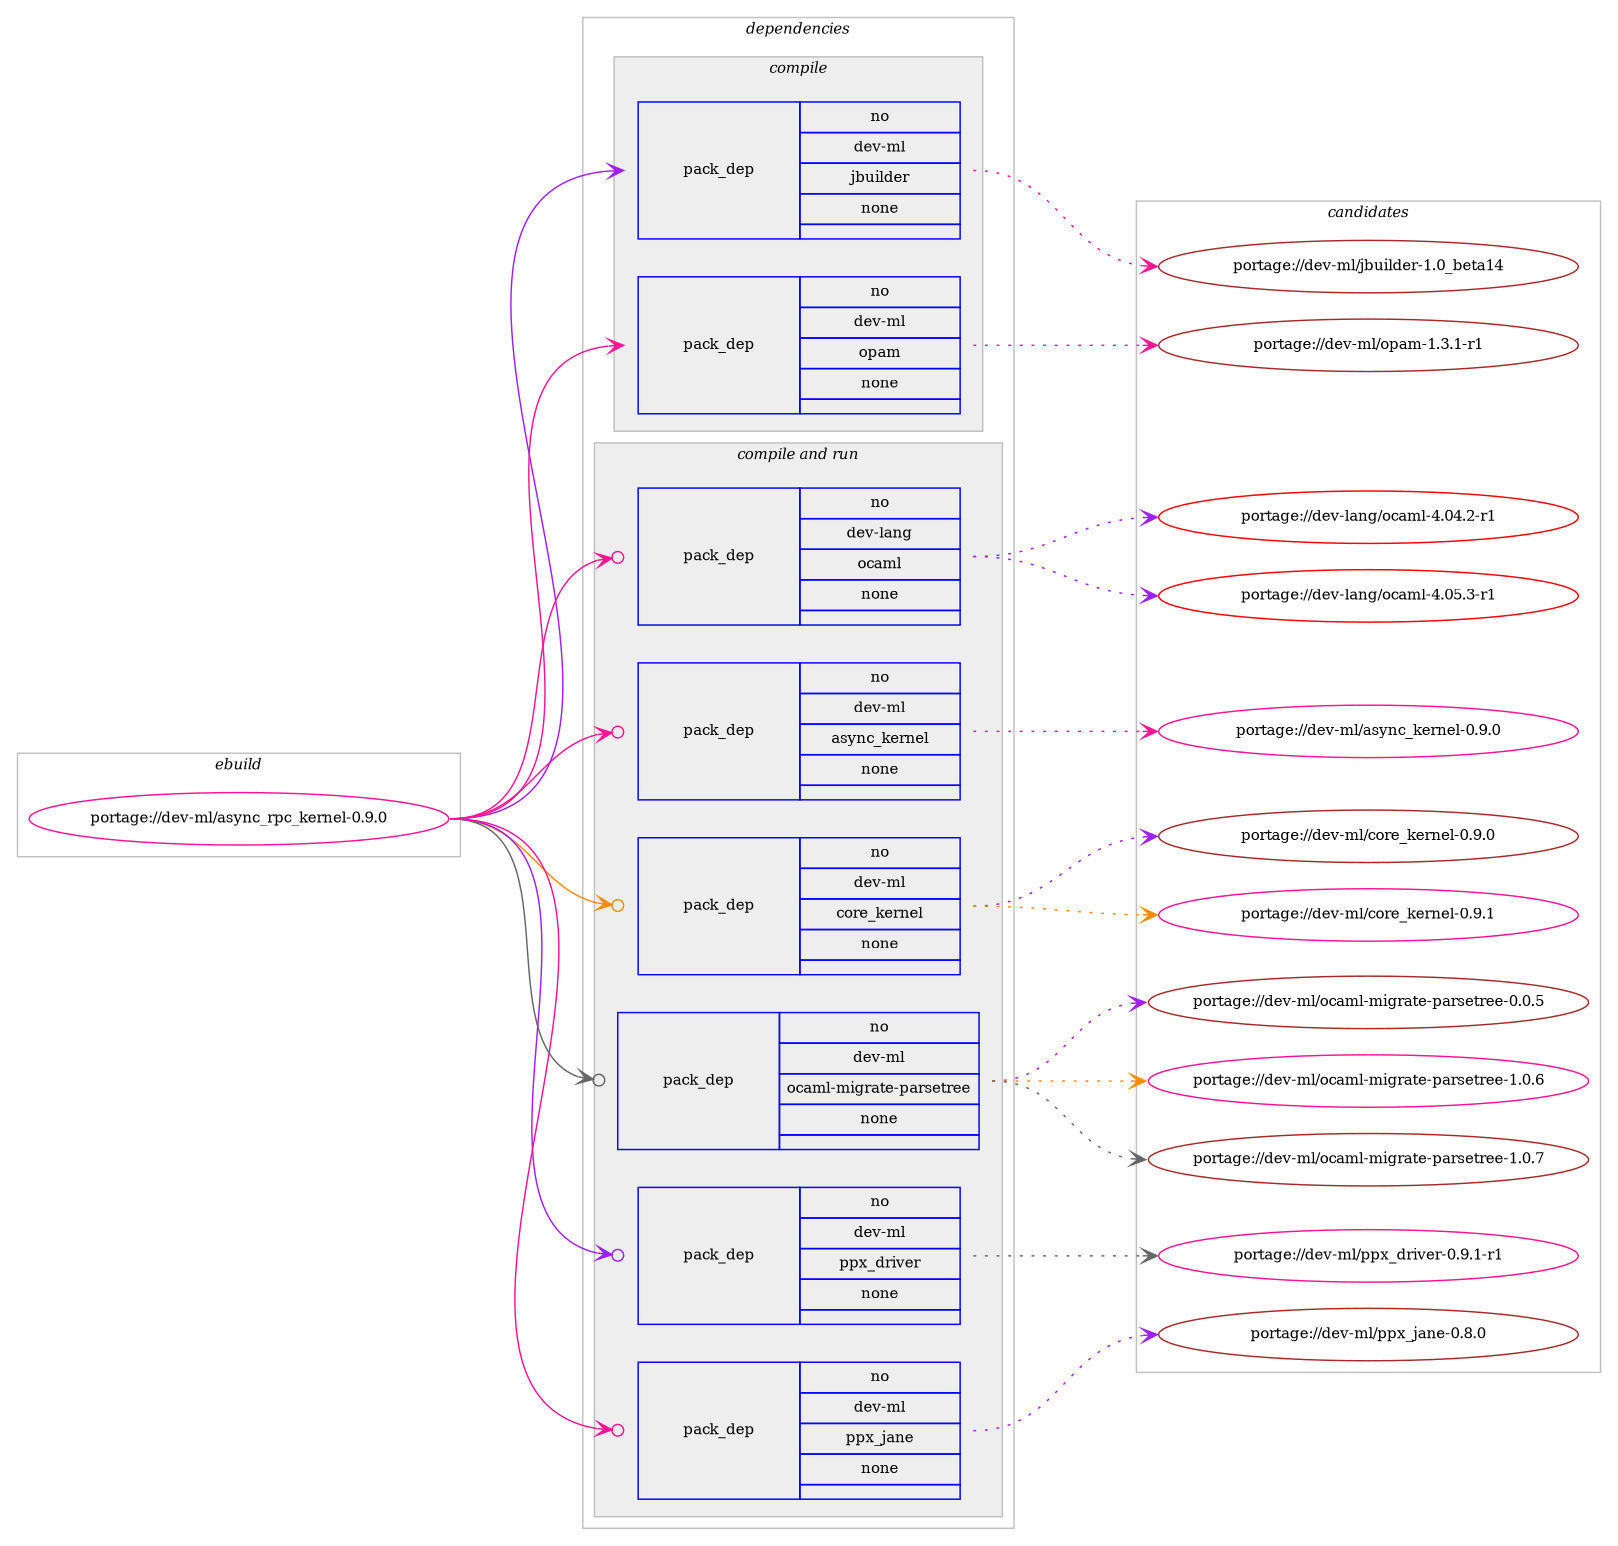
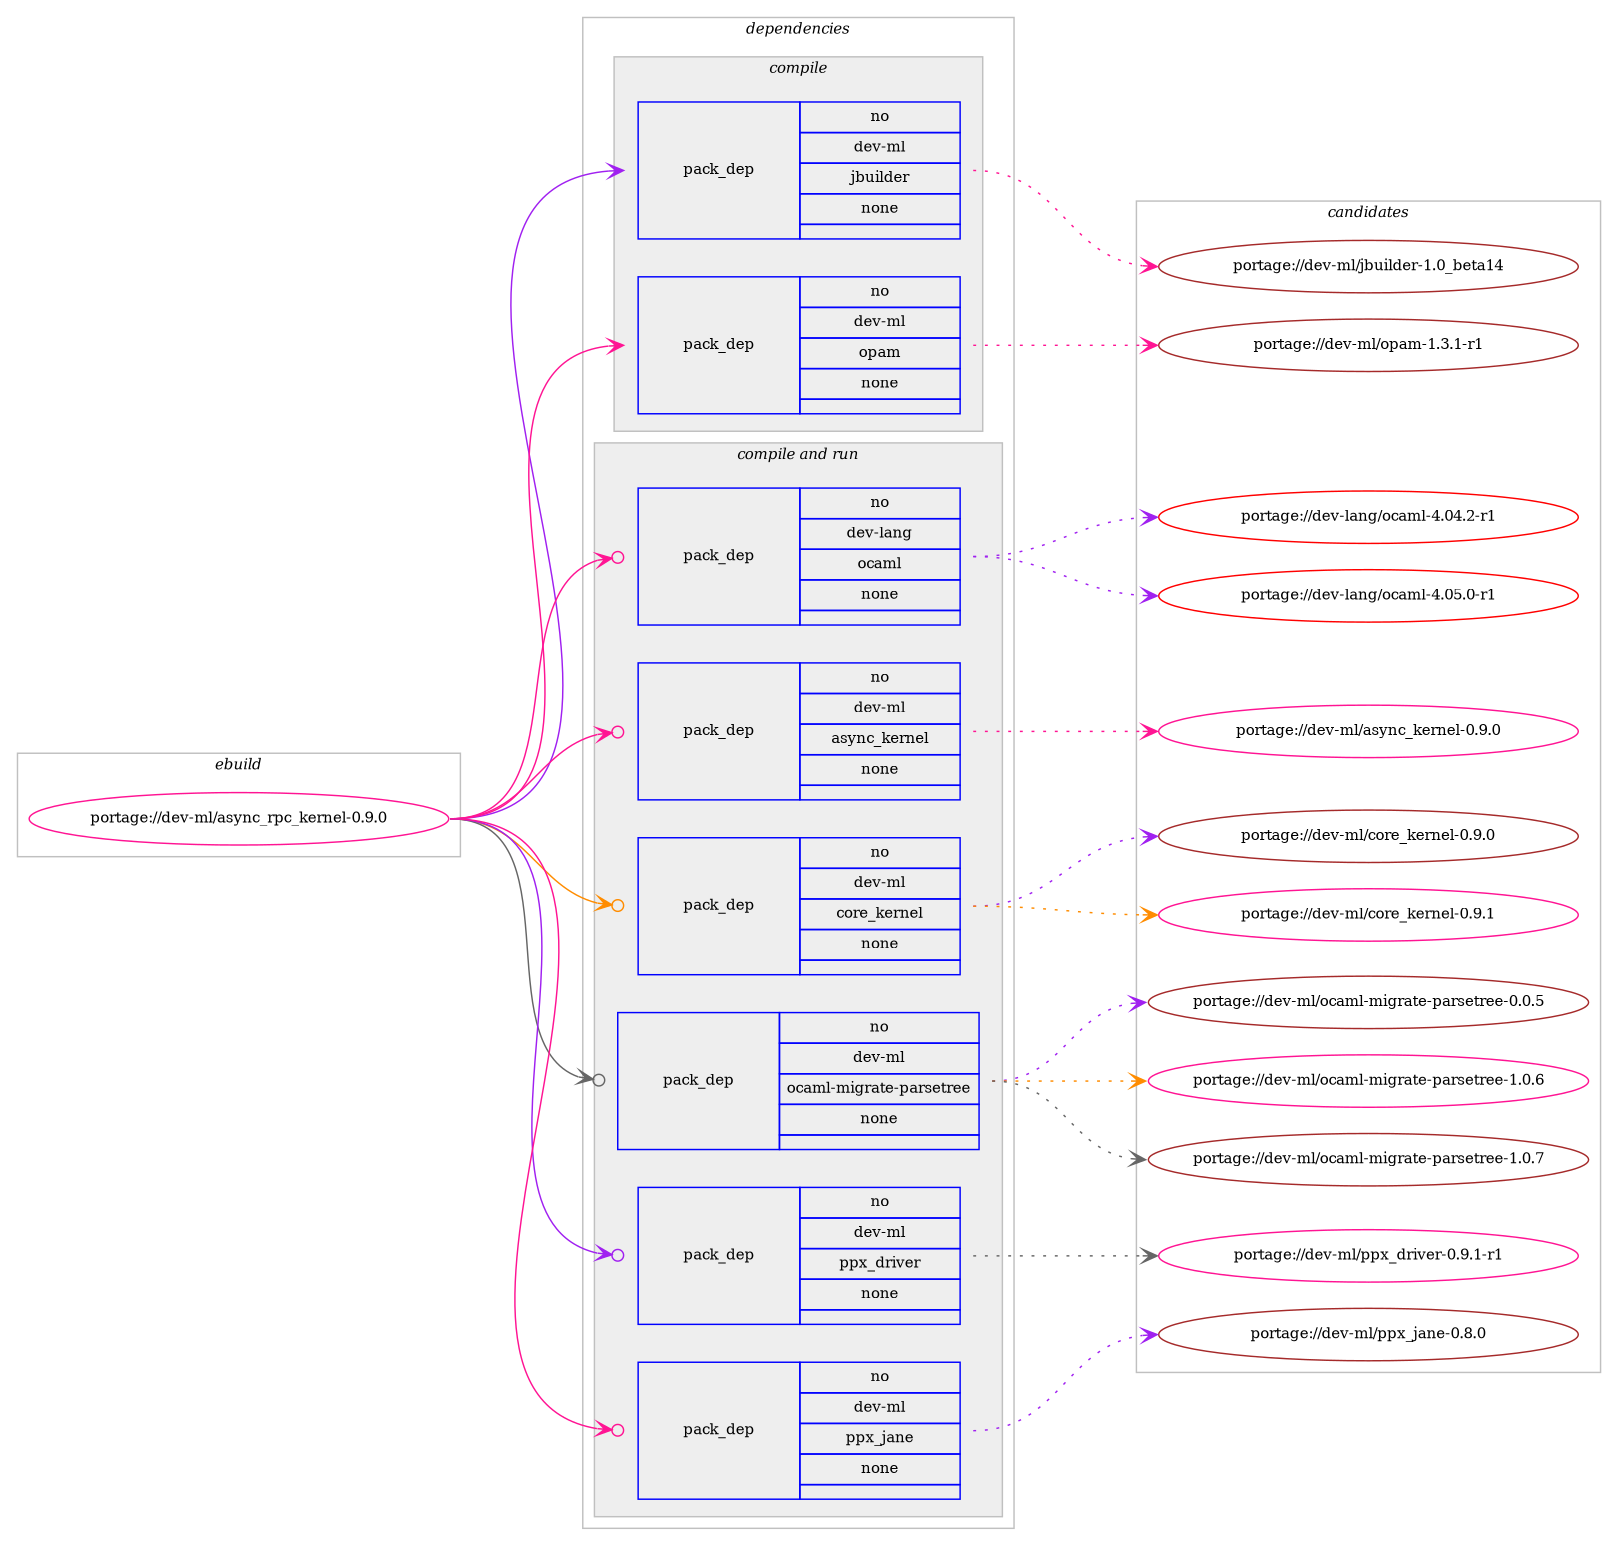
node "portage://dev-lang/ocaml-4.05.3-r1": label "portage://dev-lang/ocaml-4.05.3-r1" -> "portage://dev-lang/ocaml-4.05.0-r1"
